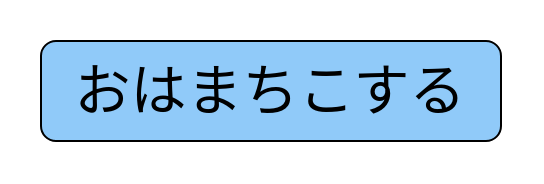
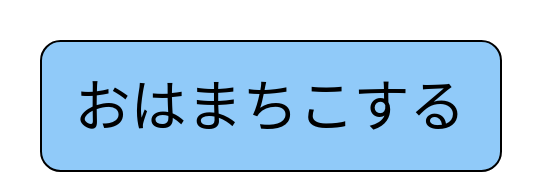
node "おはまちこする": size 460x100 -> 460x130
